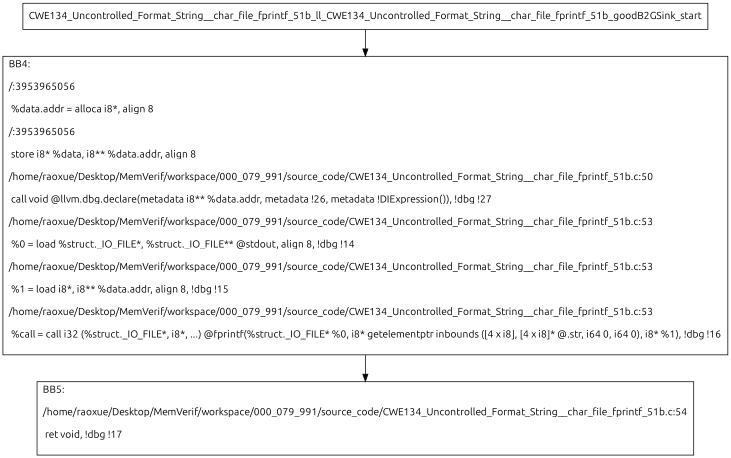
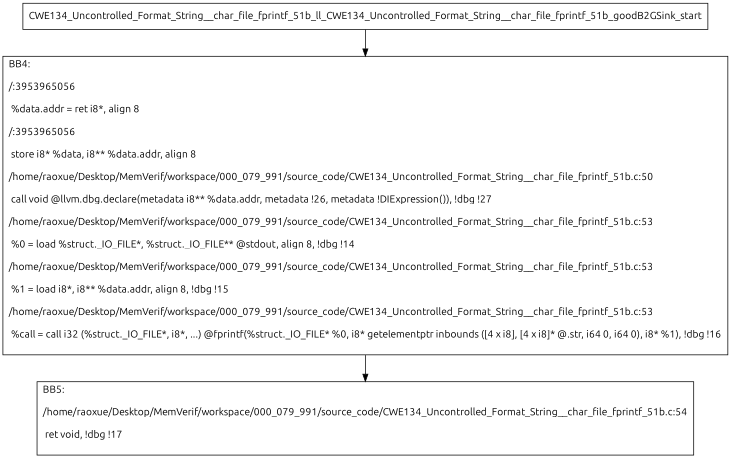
node "BB4:": text "%data.addr = alloca i8*, align 8" -> "%data.addr = ret i8*, align 8"
